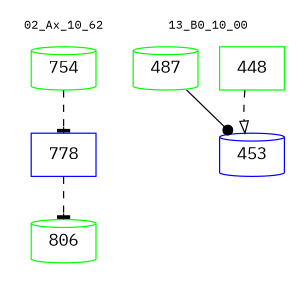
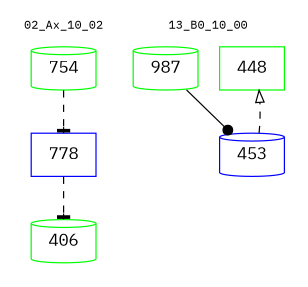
cluster "02_Ax_10_62": label "02_Ax_10_62" -> "02_Ax_10_02"
node "487": label "487" -> "987"
edge "448" -> "453": reversed
node "806": label "806" -> "406"
